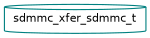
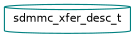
node "sdmmc_xfer_sdmmc_t": label "sdmmc_xfer_sdmmc_t" -> "sdmmc_xfer_desc_t"
